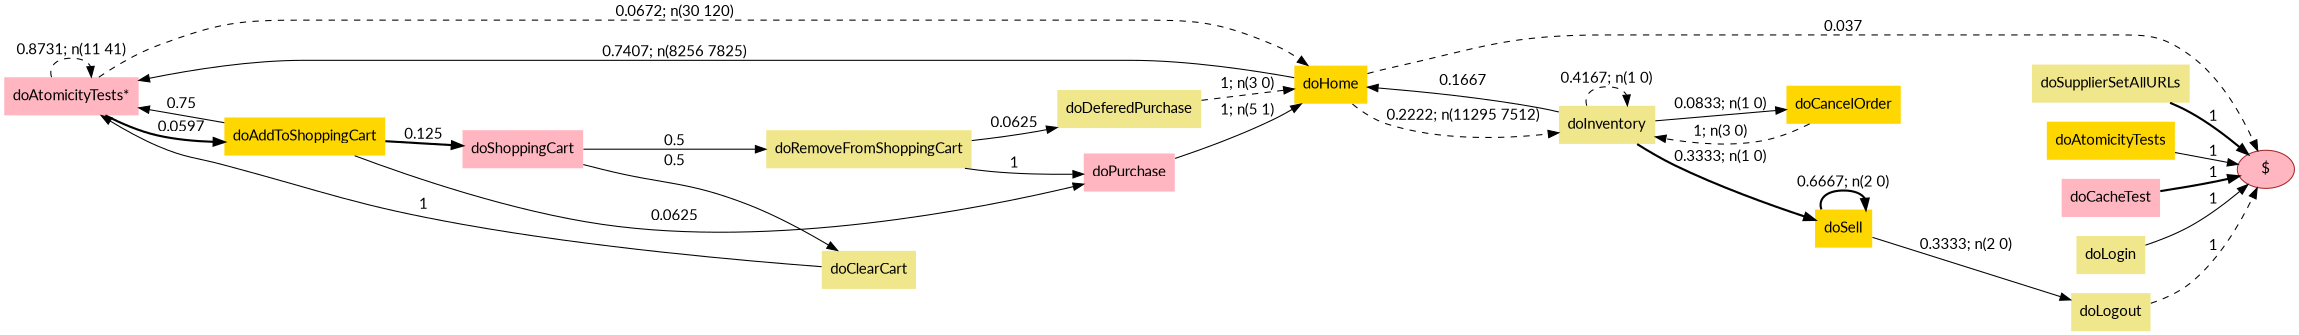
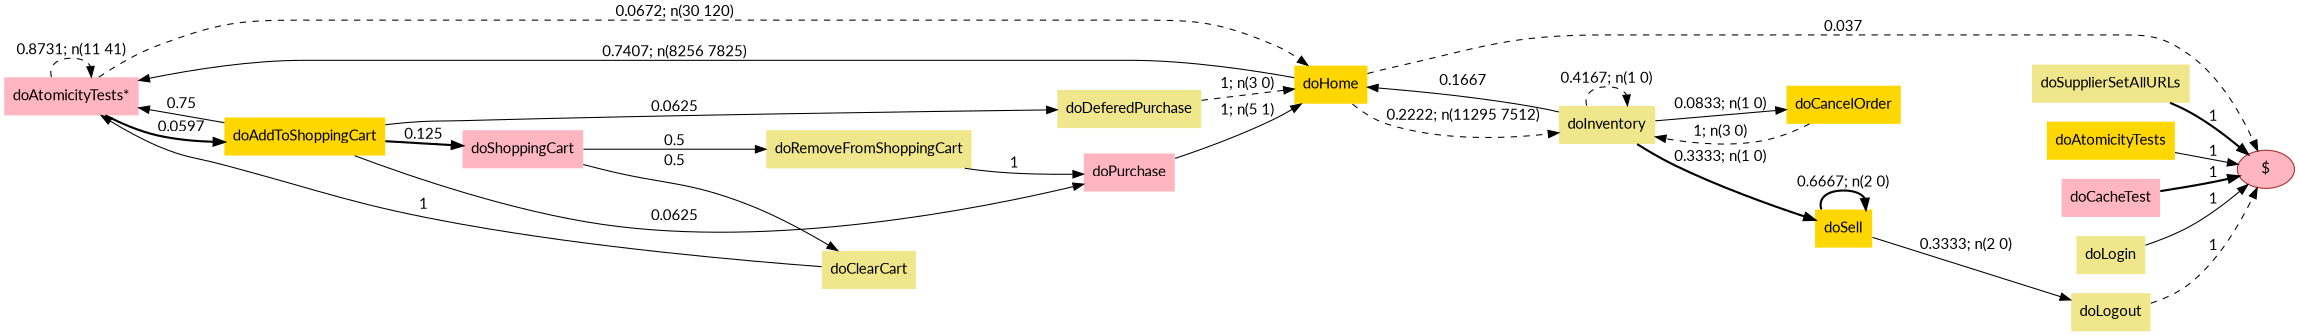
edge "doRemoveFromShoppingCart" -> "doDeferedPurchase": now "doAddToShoppingCart" -> "doDeferedPurchase"
